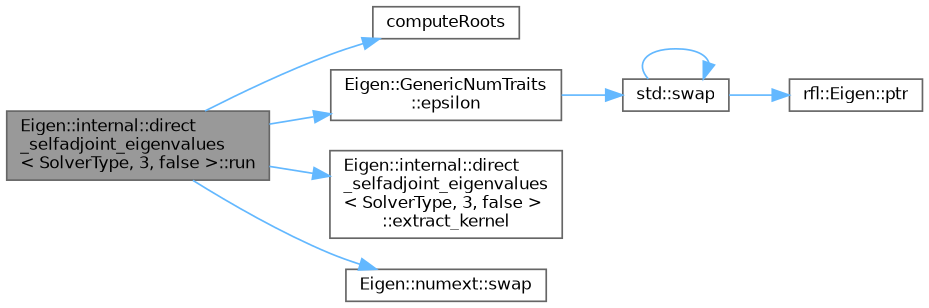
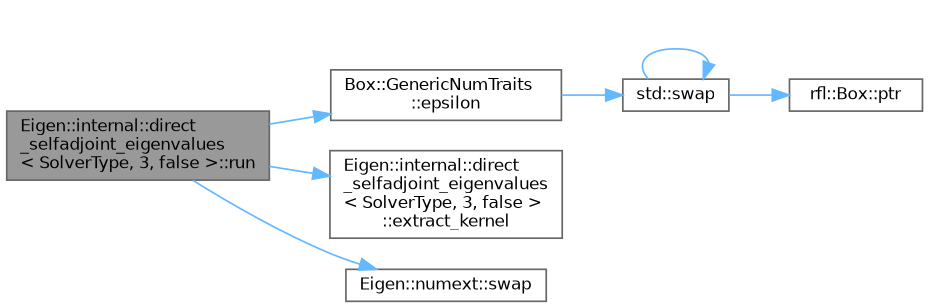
node "computeRoots": removed
node "Eigen::GenericNumTraits ::epsilon": label "Eigen::GenericNumTraits ::epsilon" -> "Box::GenericNumTraits ::epsilon"
node "rfl::Eigen::ptr": label "rfl::Eigen::ptr" -> "rfl::Box::ptr"
